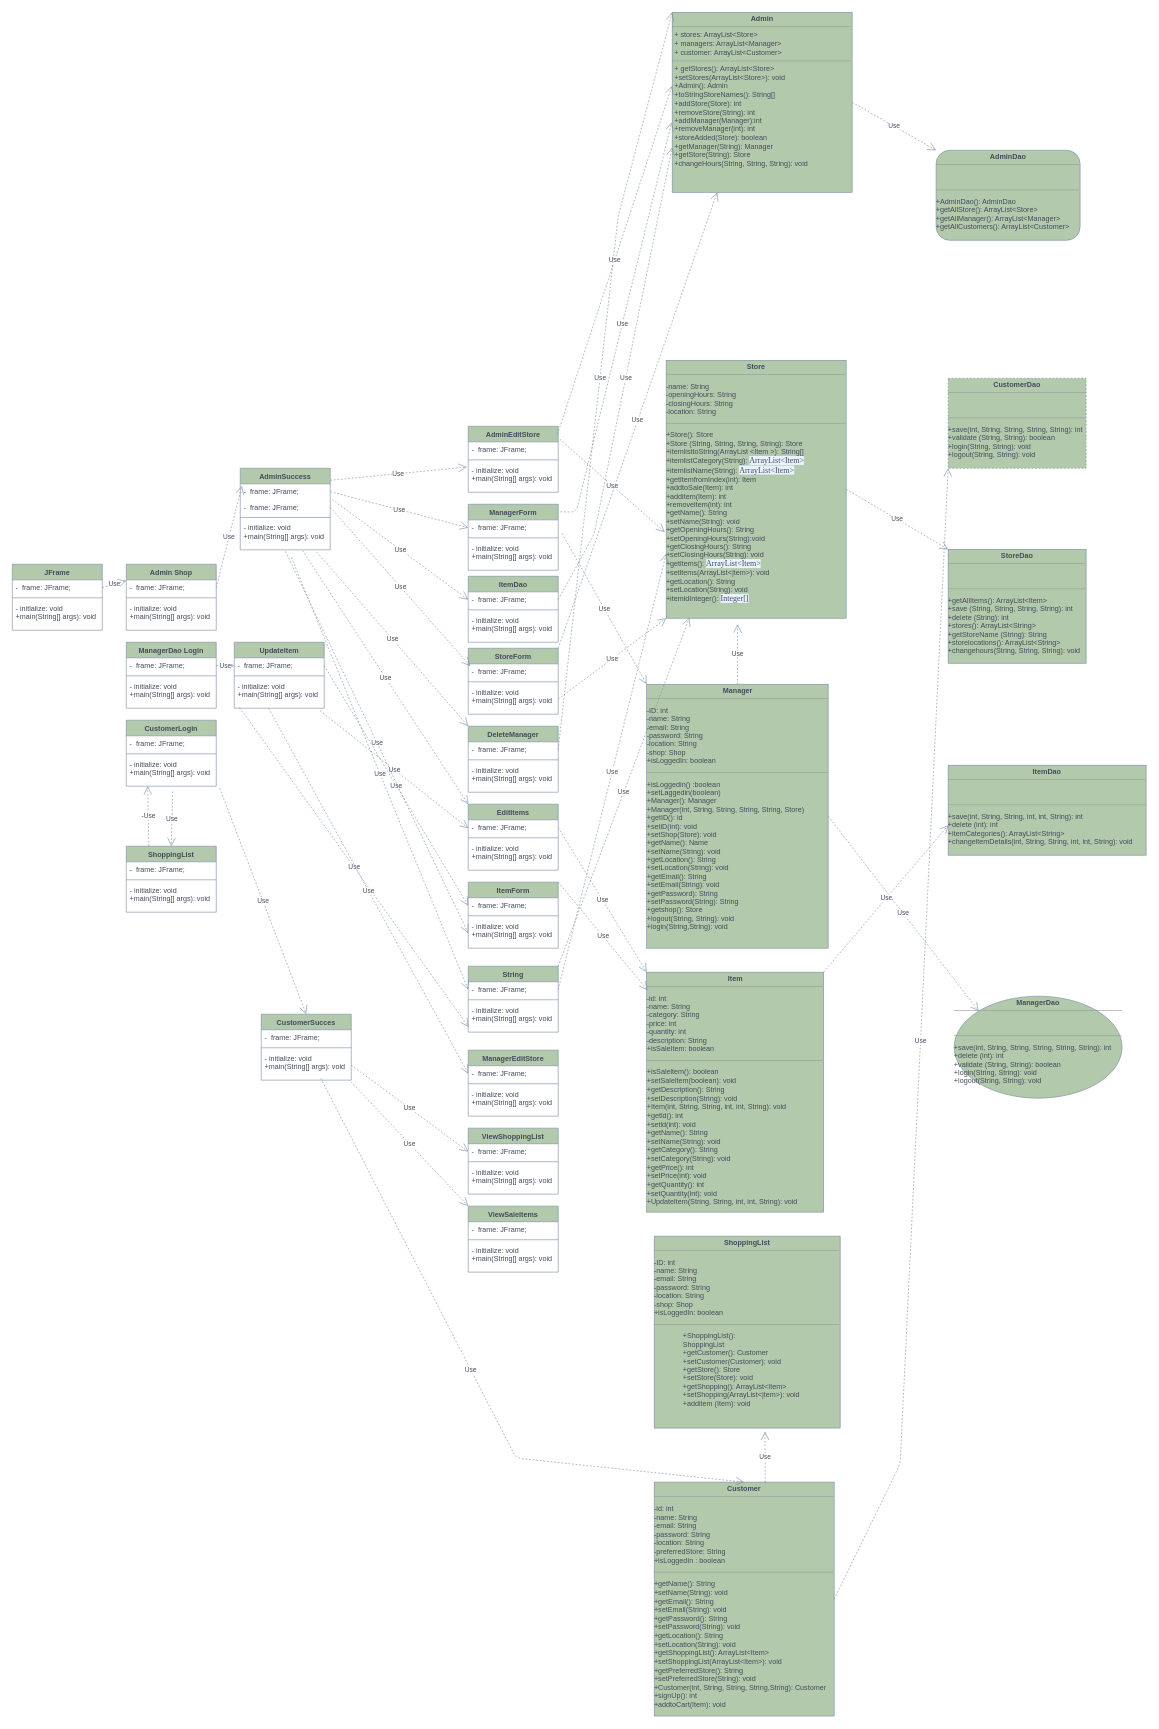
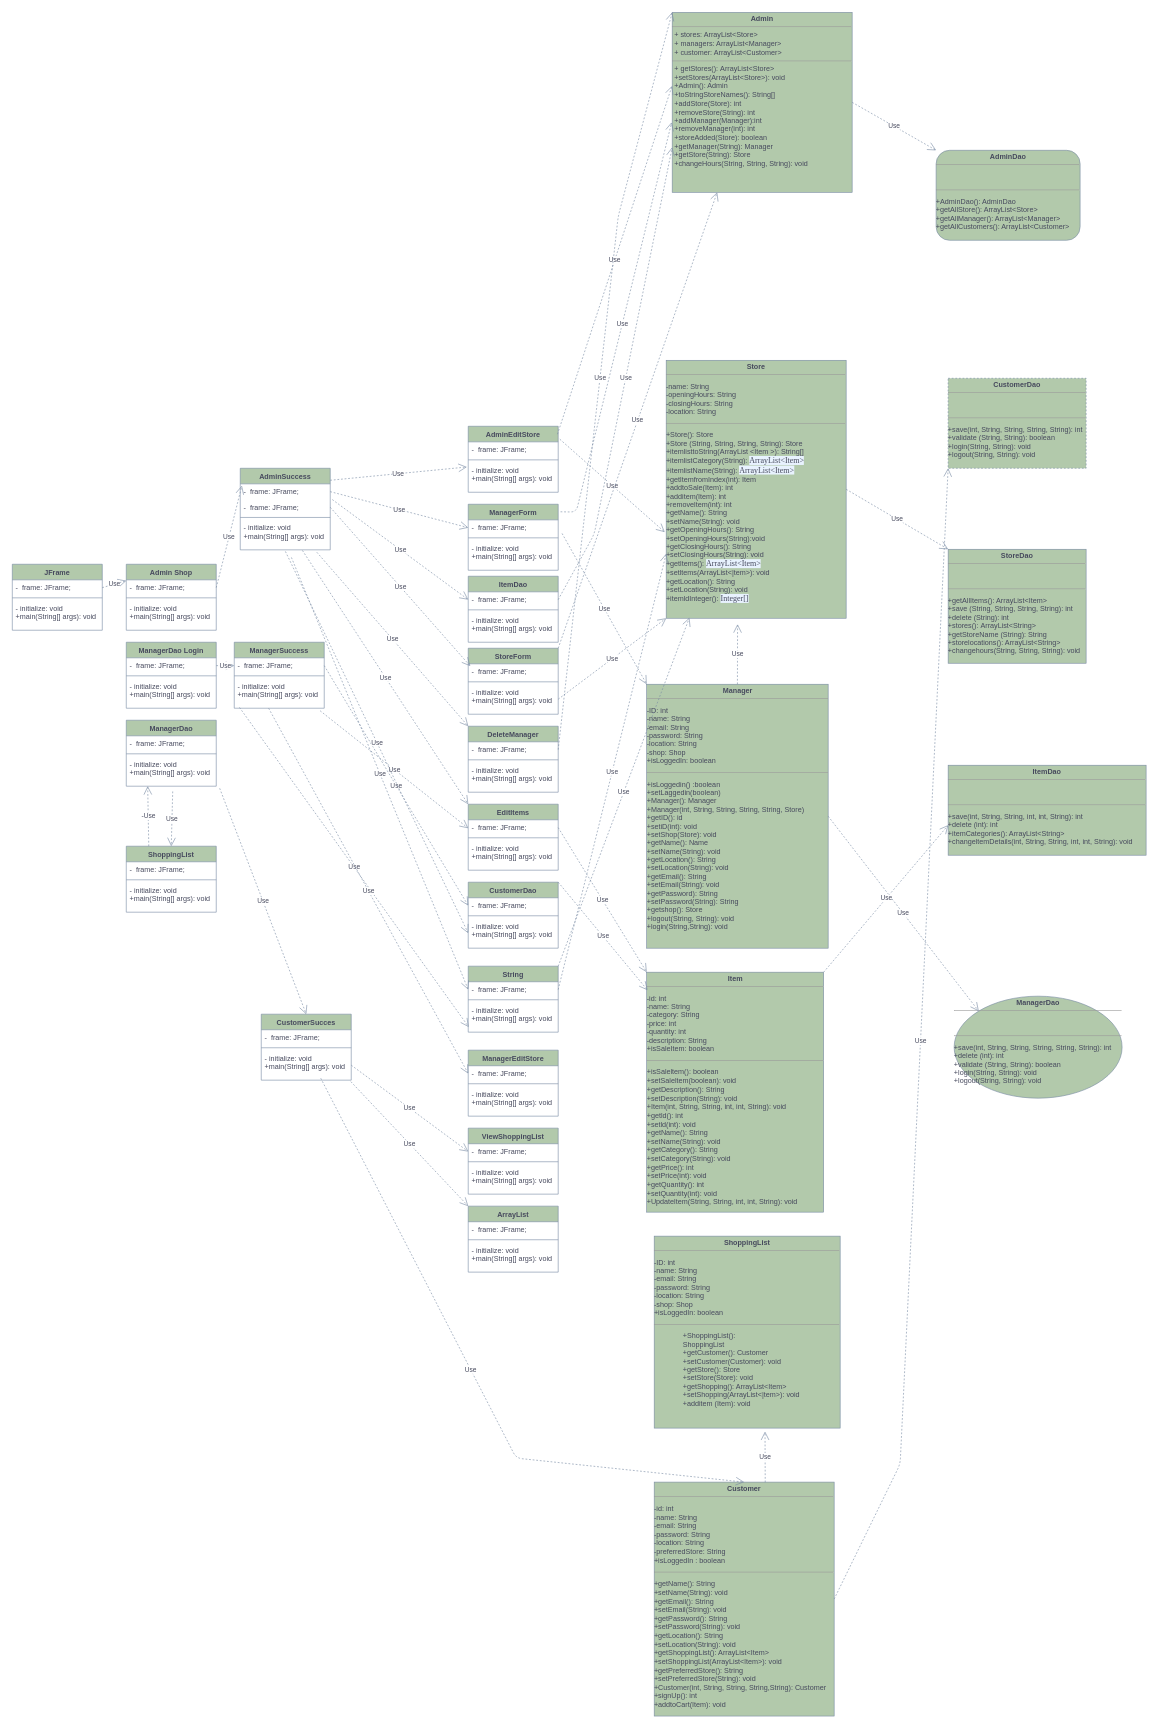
node "Updateltem": label "Updateltem" -> "ManagerSuccess"
node "CustomerLogin": label "CustomerLogin" -> "ManagerDao"
node "ItemForm": label "ItemForm" -> "CustomerDao"
node "ViewSaleItems": label "ViewSaleItems" -> "ArrayList"
